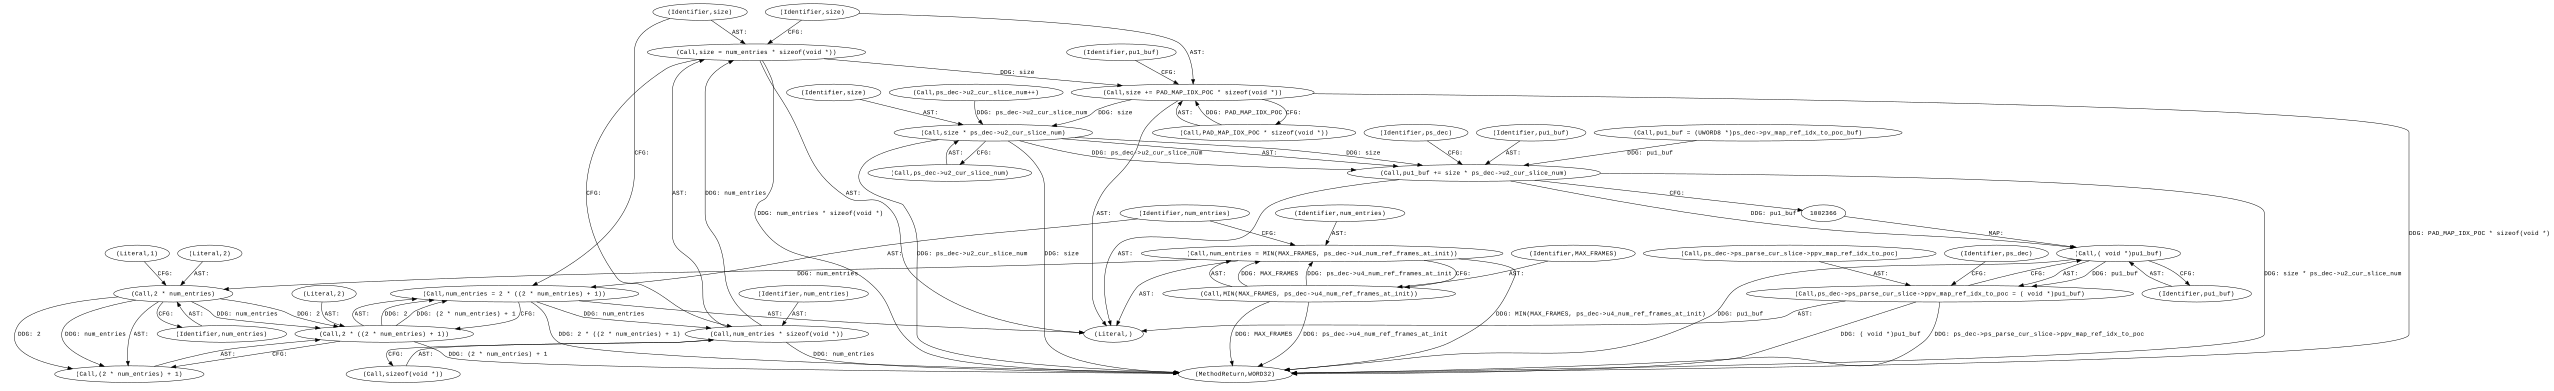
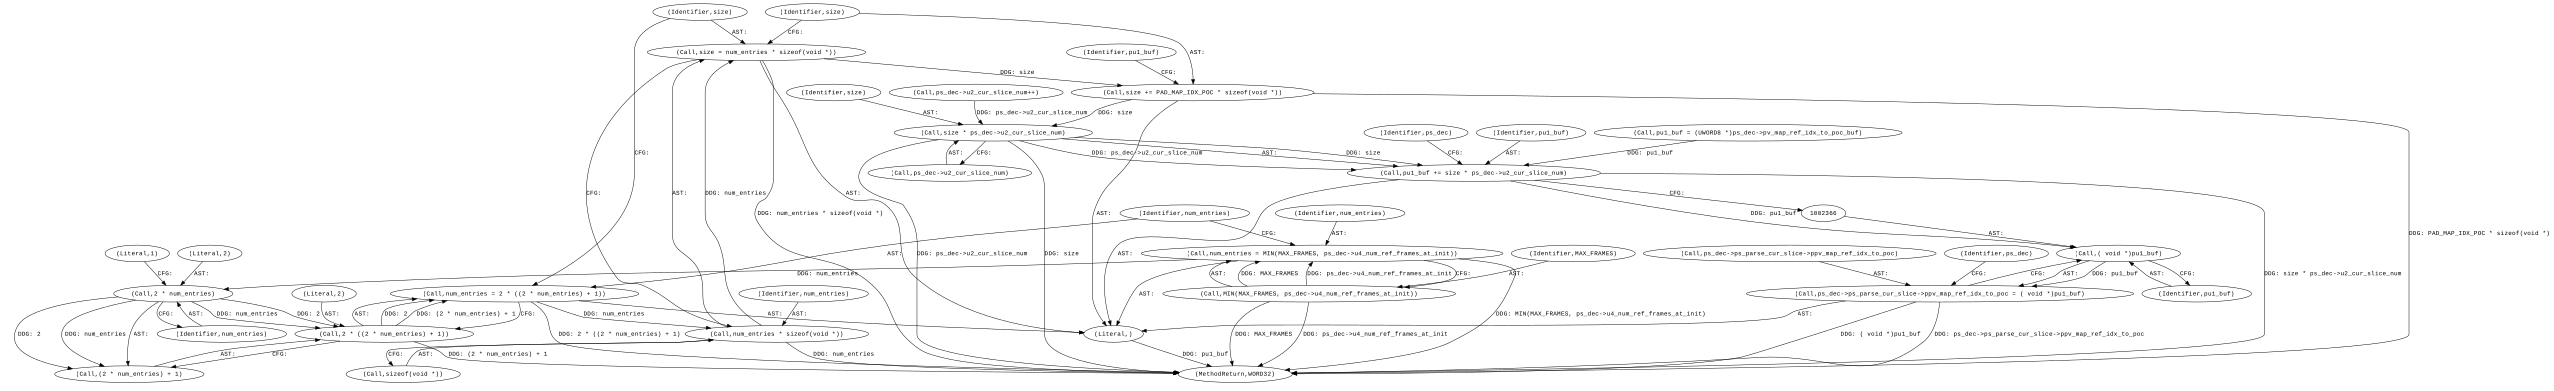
node "(Call,PAD_MAP_IDX_POC * sizeof(void *))": removed
edge "1002366" -> "(Call,( void *)pu1_buf)": label "MAP: " -> "AST: "
edge "(Call,( void *)pu1_buf)" -> "(MethodReturn,WORD32)": now "(Literal,)" -> "(MethodReturn,WORD32)"
